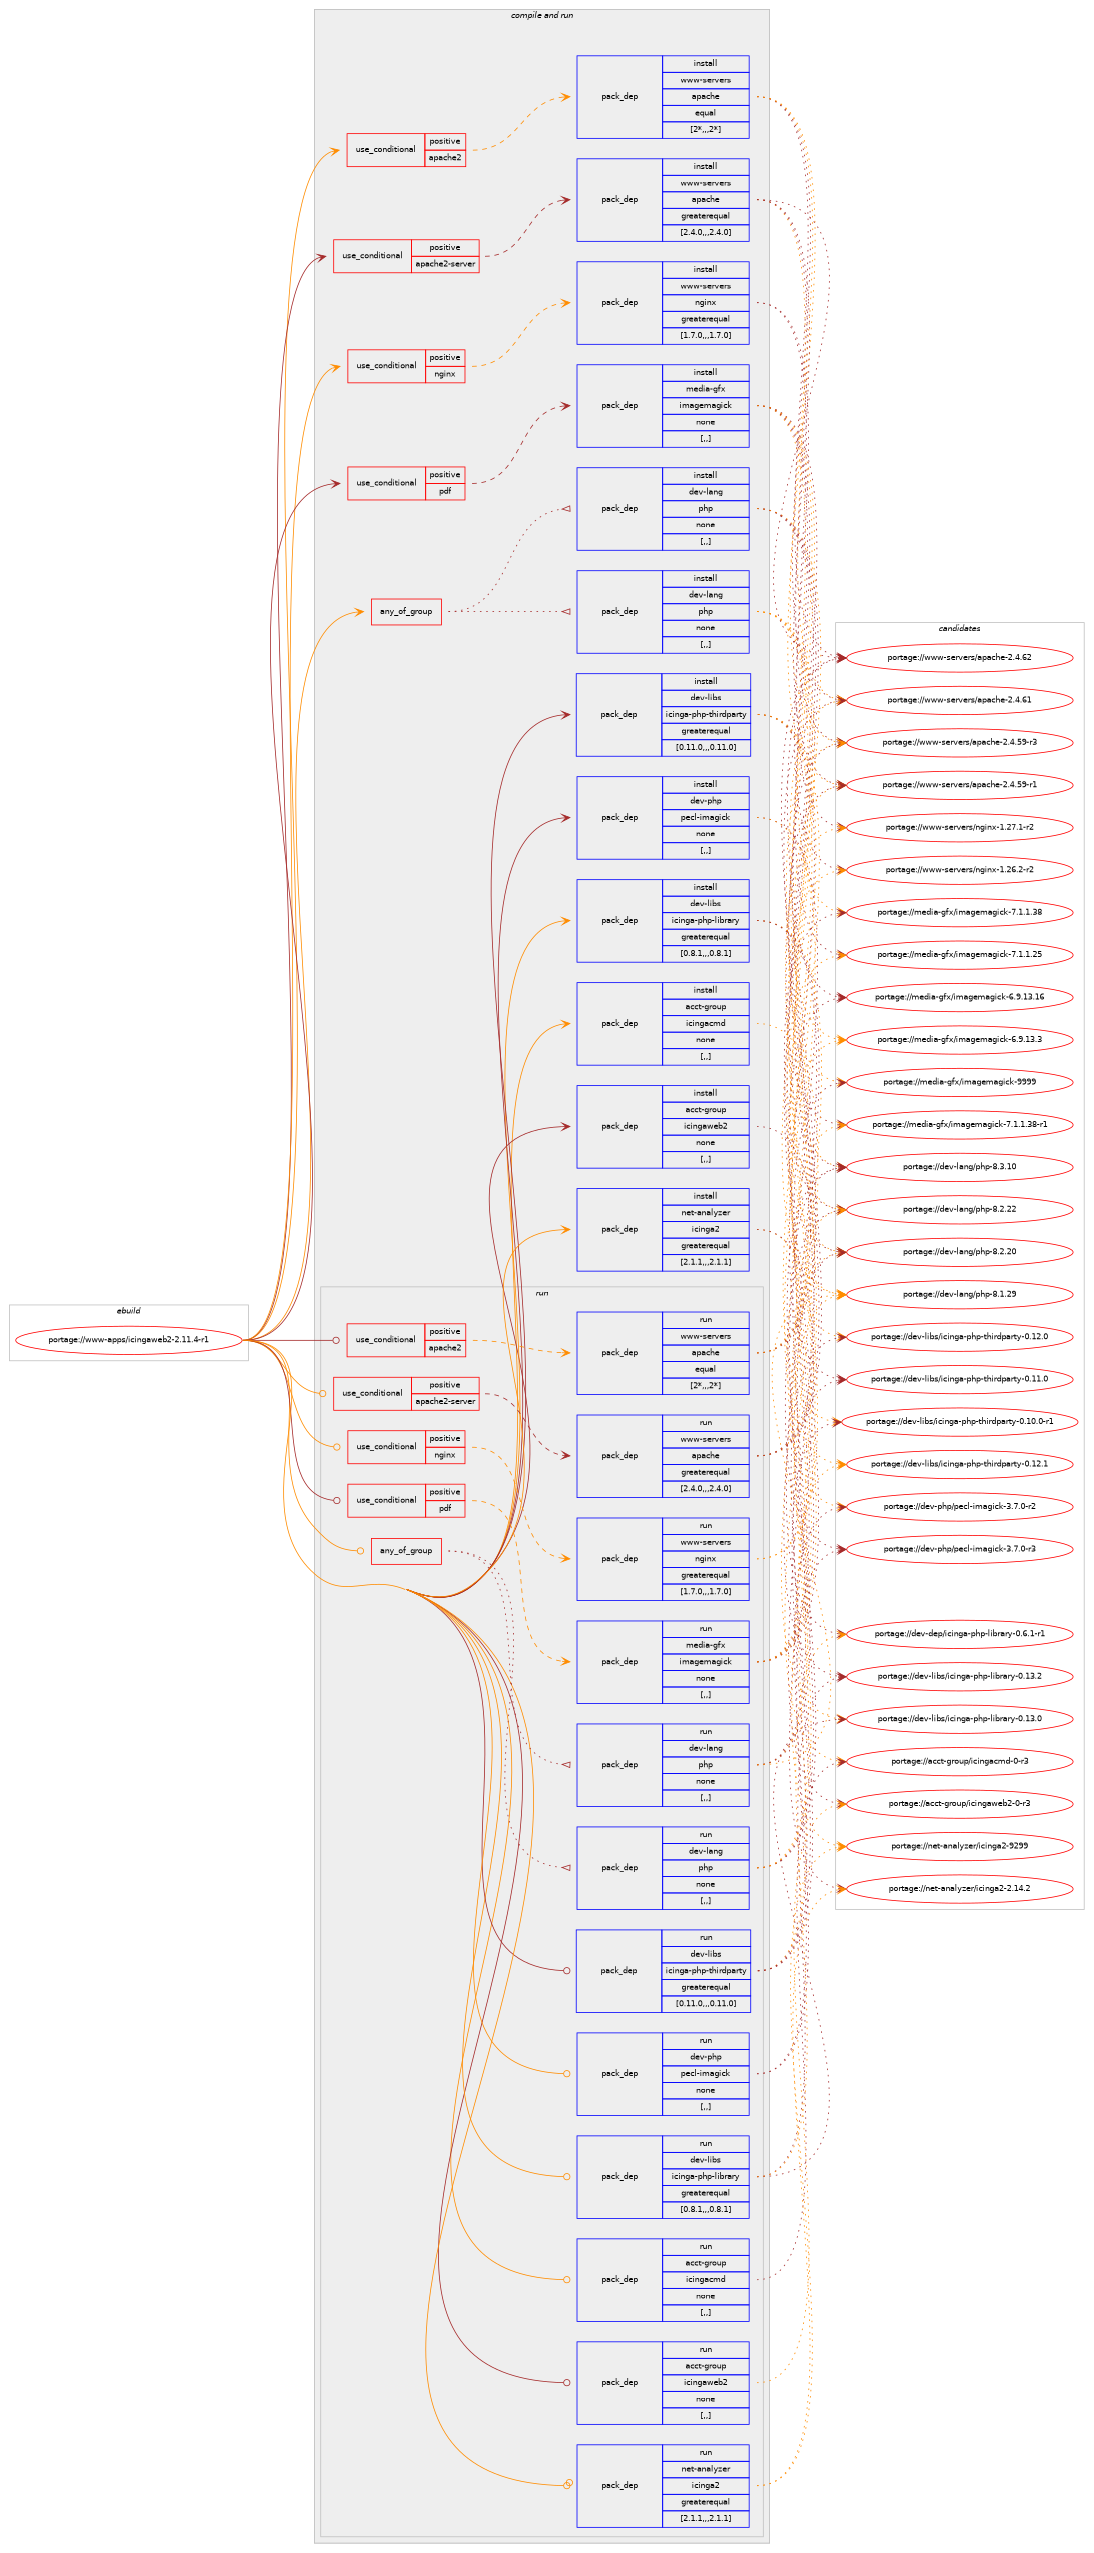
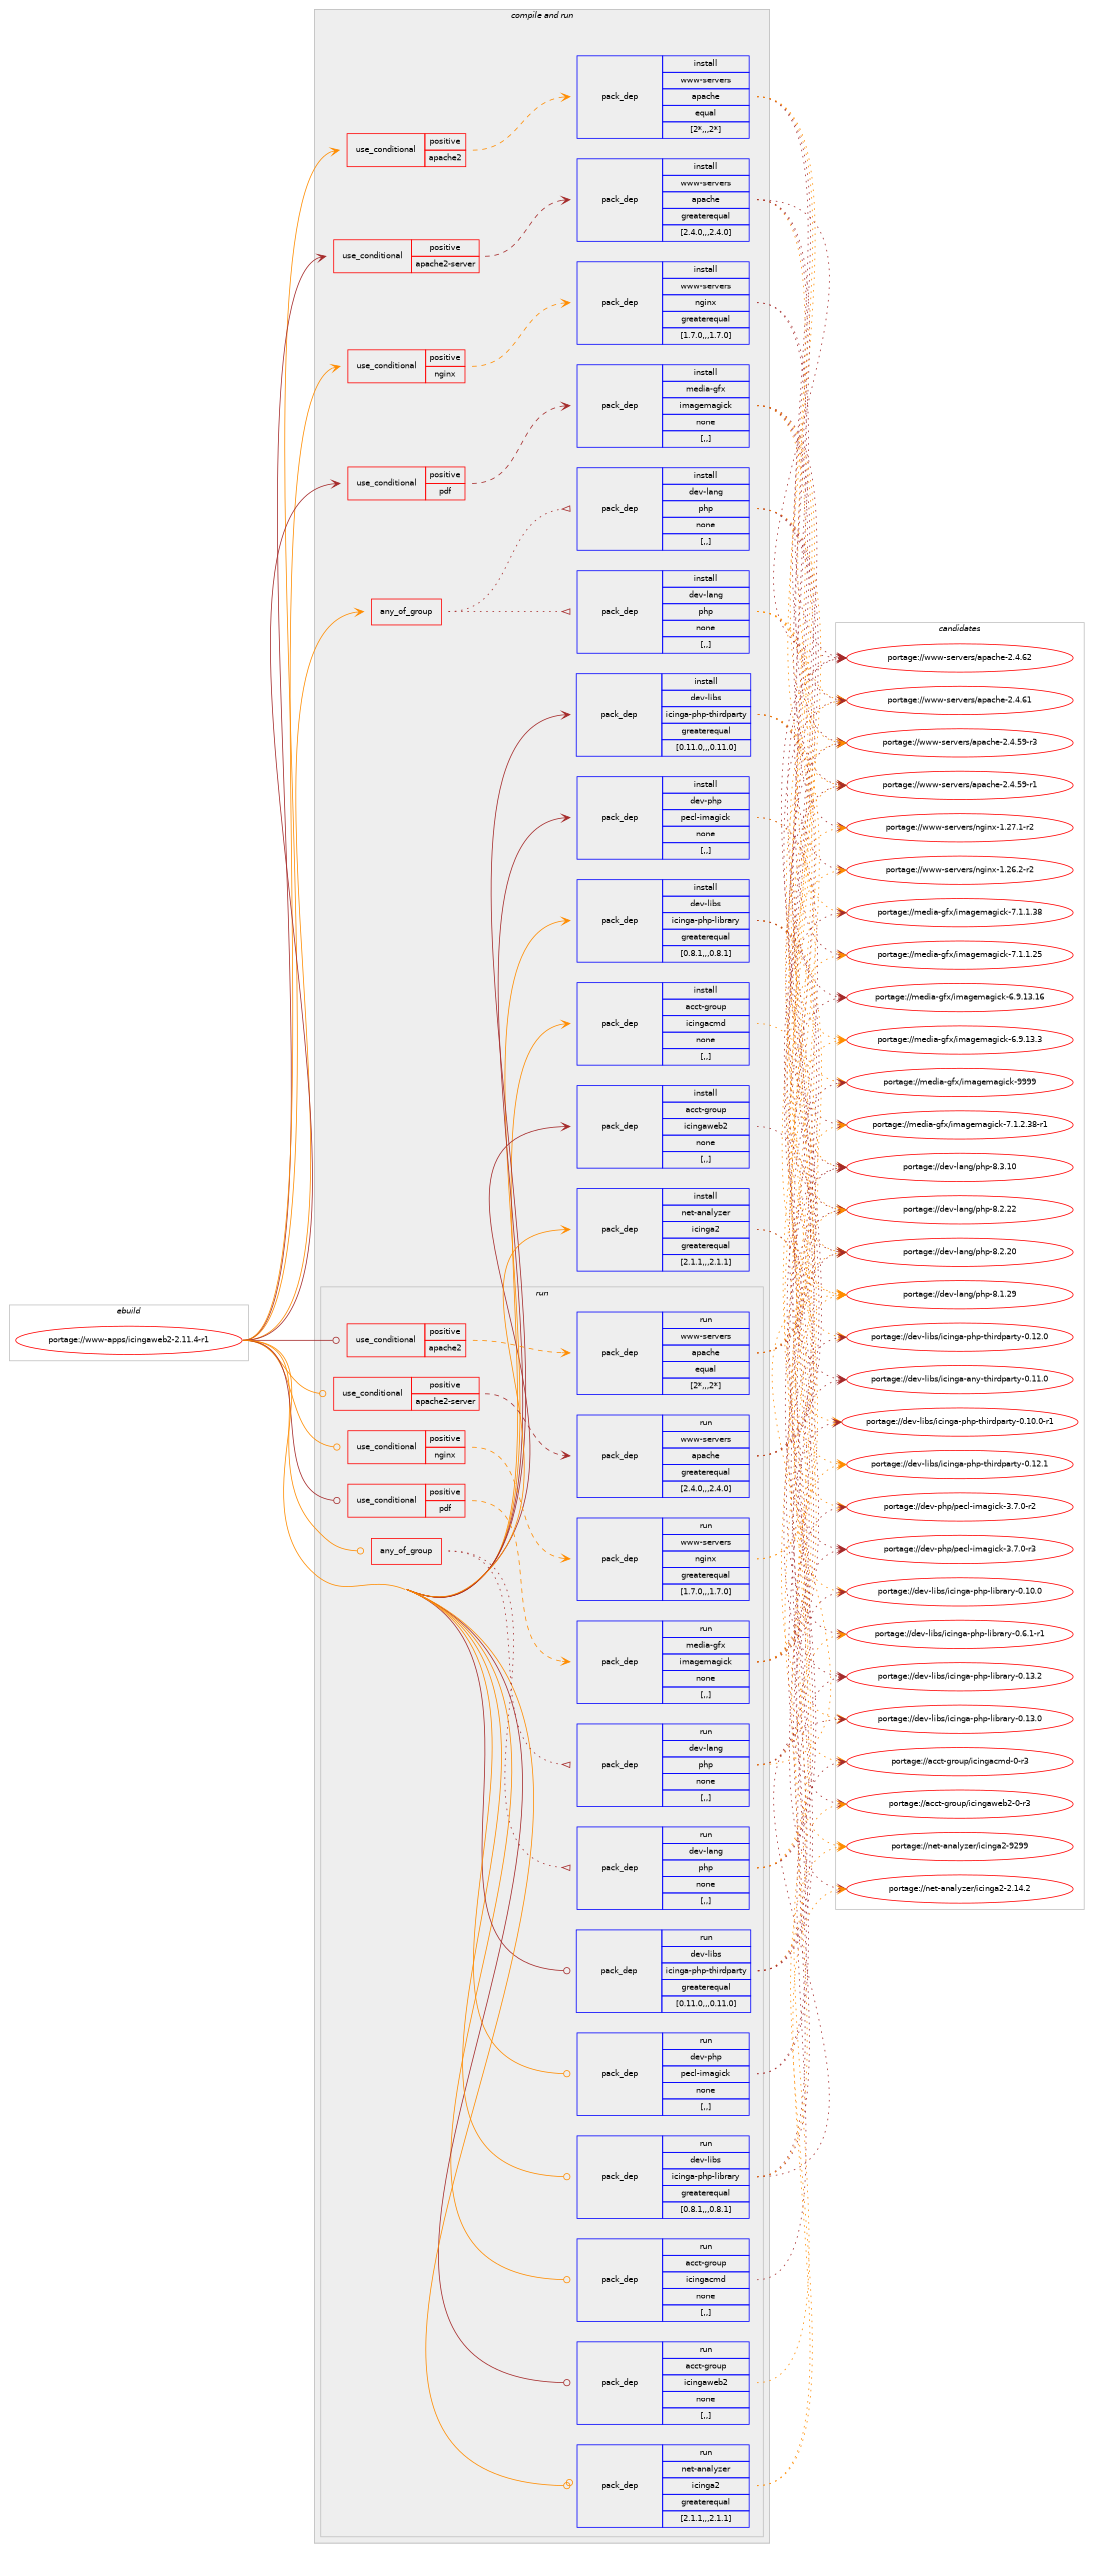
node "portage://media-gfx/imagemagick-7.1.1.38-r1": label "portage://media-gfx/imagemagick-7.1.1.38-r1" -> "portage://media-gfx/imagemagick-7.1.2.38-r1"
node "portage://dev-libs/icinga-php-thirdparty-0.11.0": label "portage://dev-libs/icinga-php-thirdparty-0.11.0" -> "portage://dev-libs/icinga-any-thirdparty-0.11.0"
node "portage://dev-libs/icinga-php-library-0.10.0": added
node "portage://dev-dep/icinga-php-library-0.6.1-r1": label "portage://dev-dep/icinga-php-library-0.6.1-r1" -> "portage://dev-libs/icinga-php-library-0.6.1-r1"
